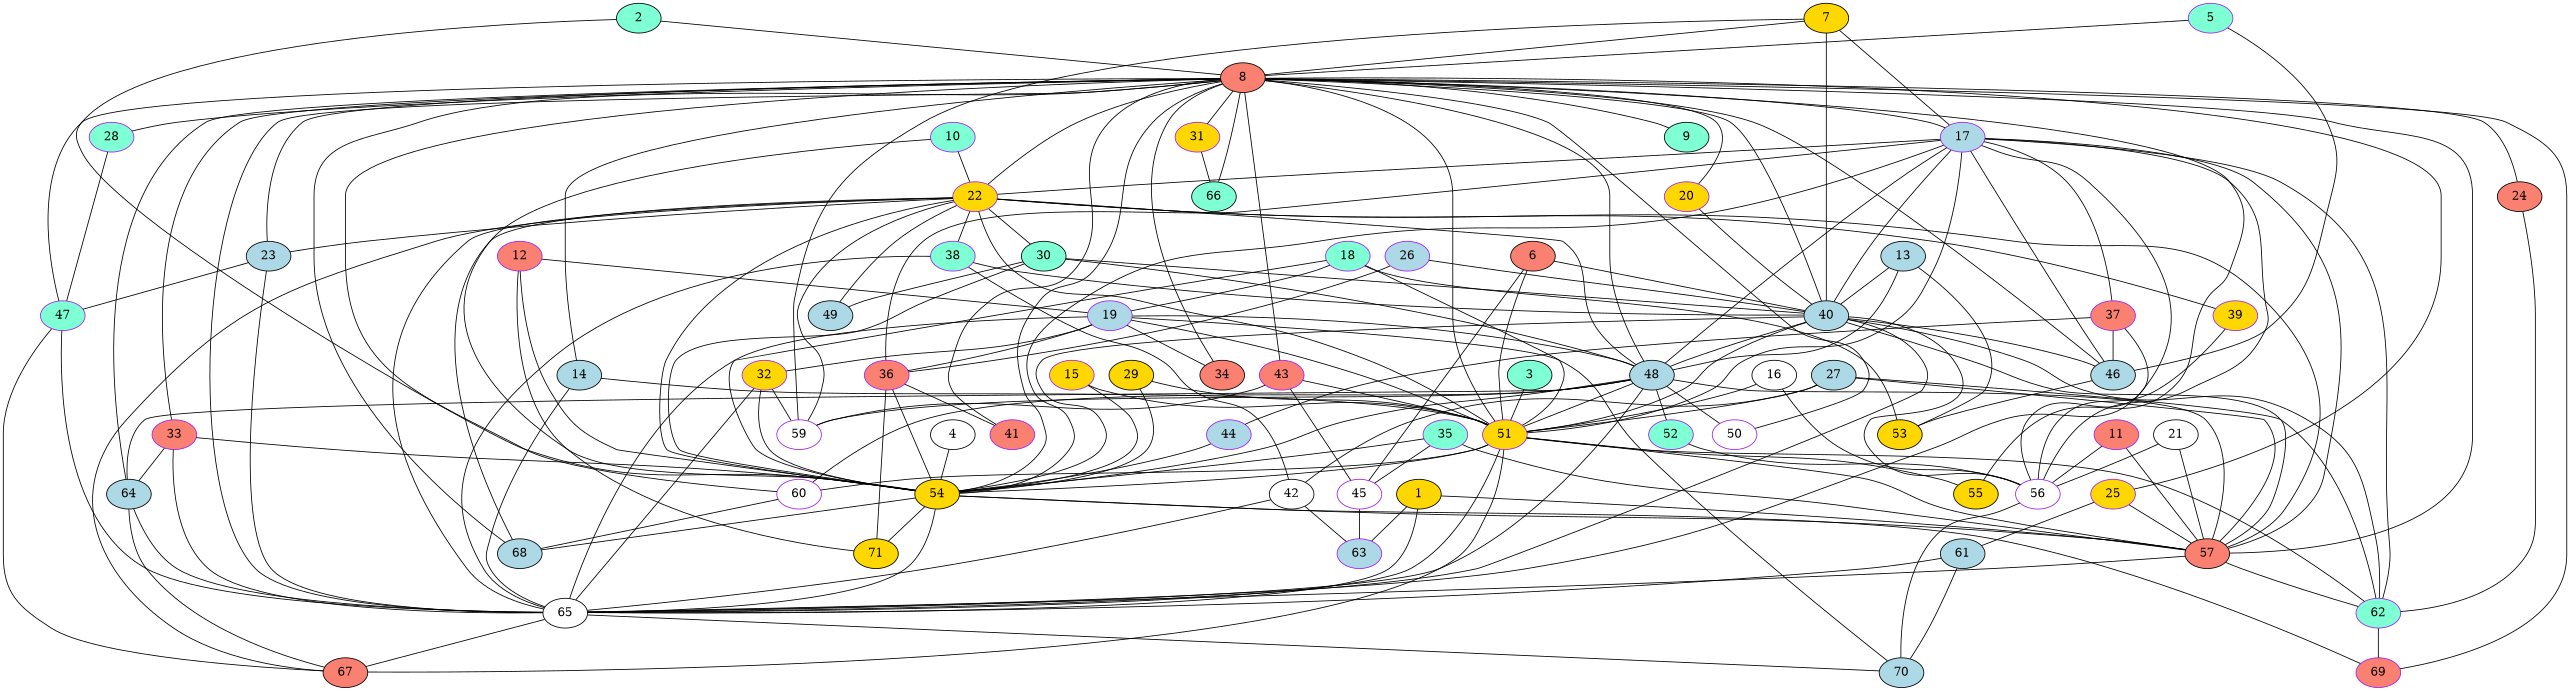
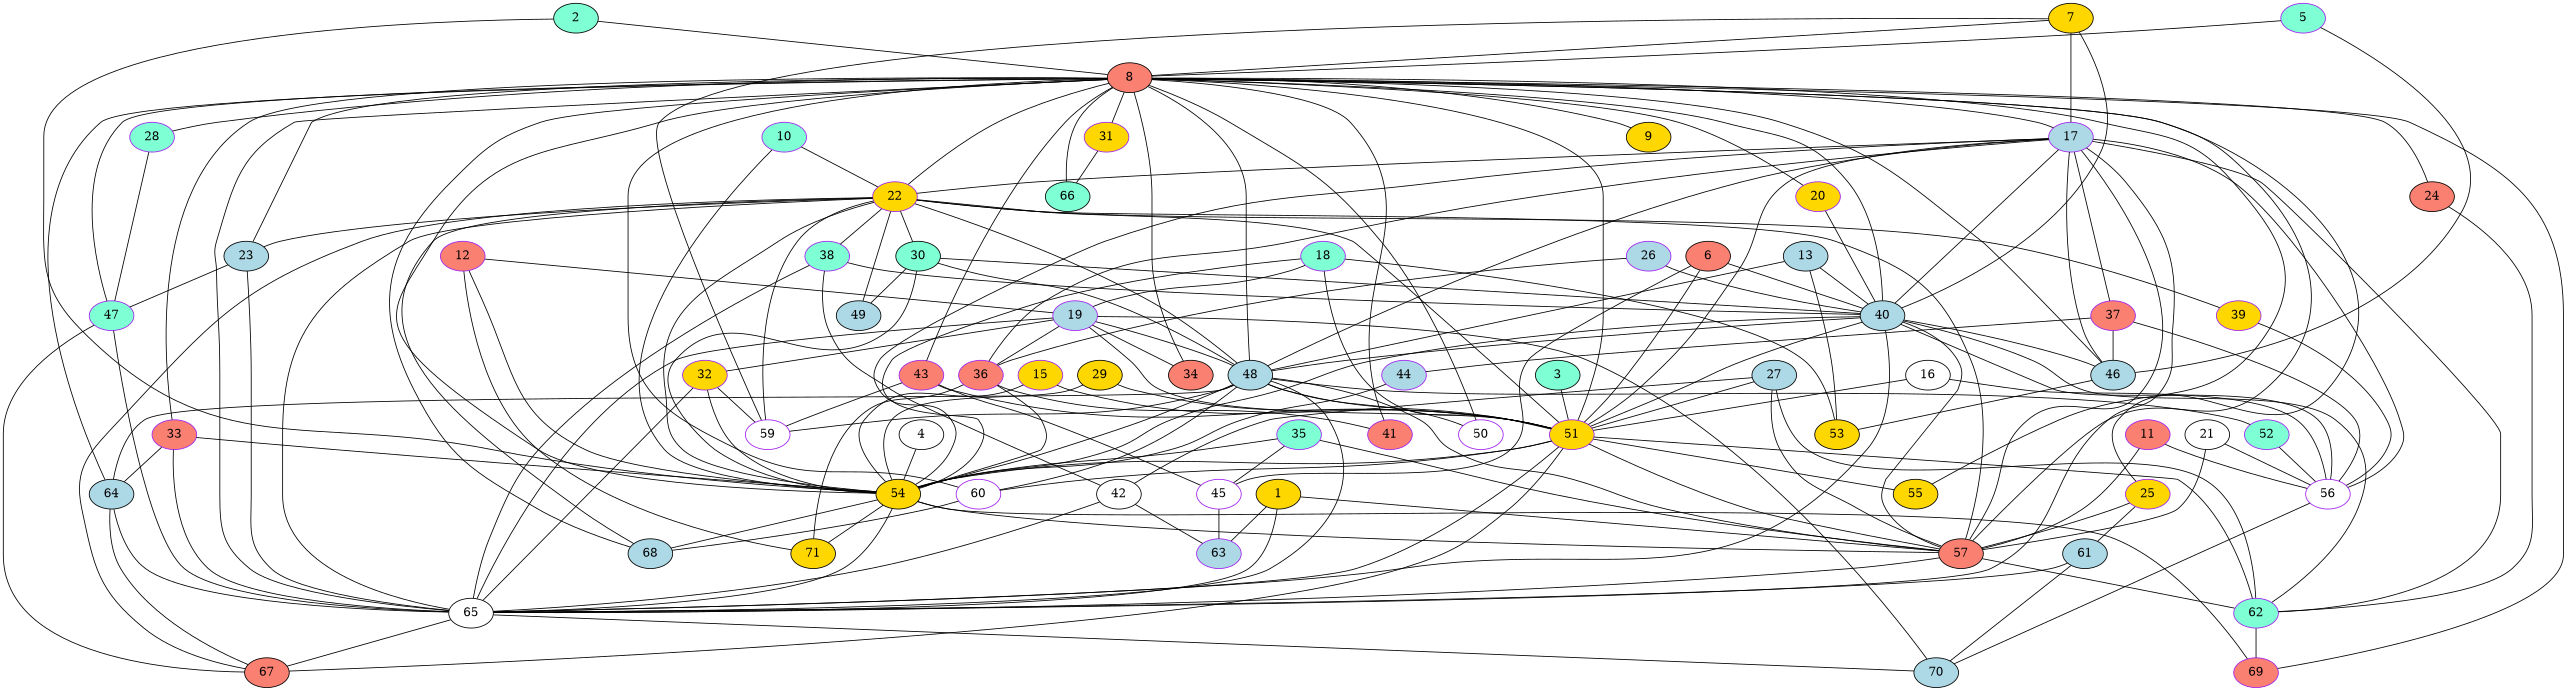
node "9": fillcolor aquamarine -> gold
node "14": removed
